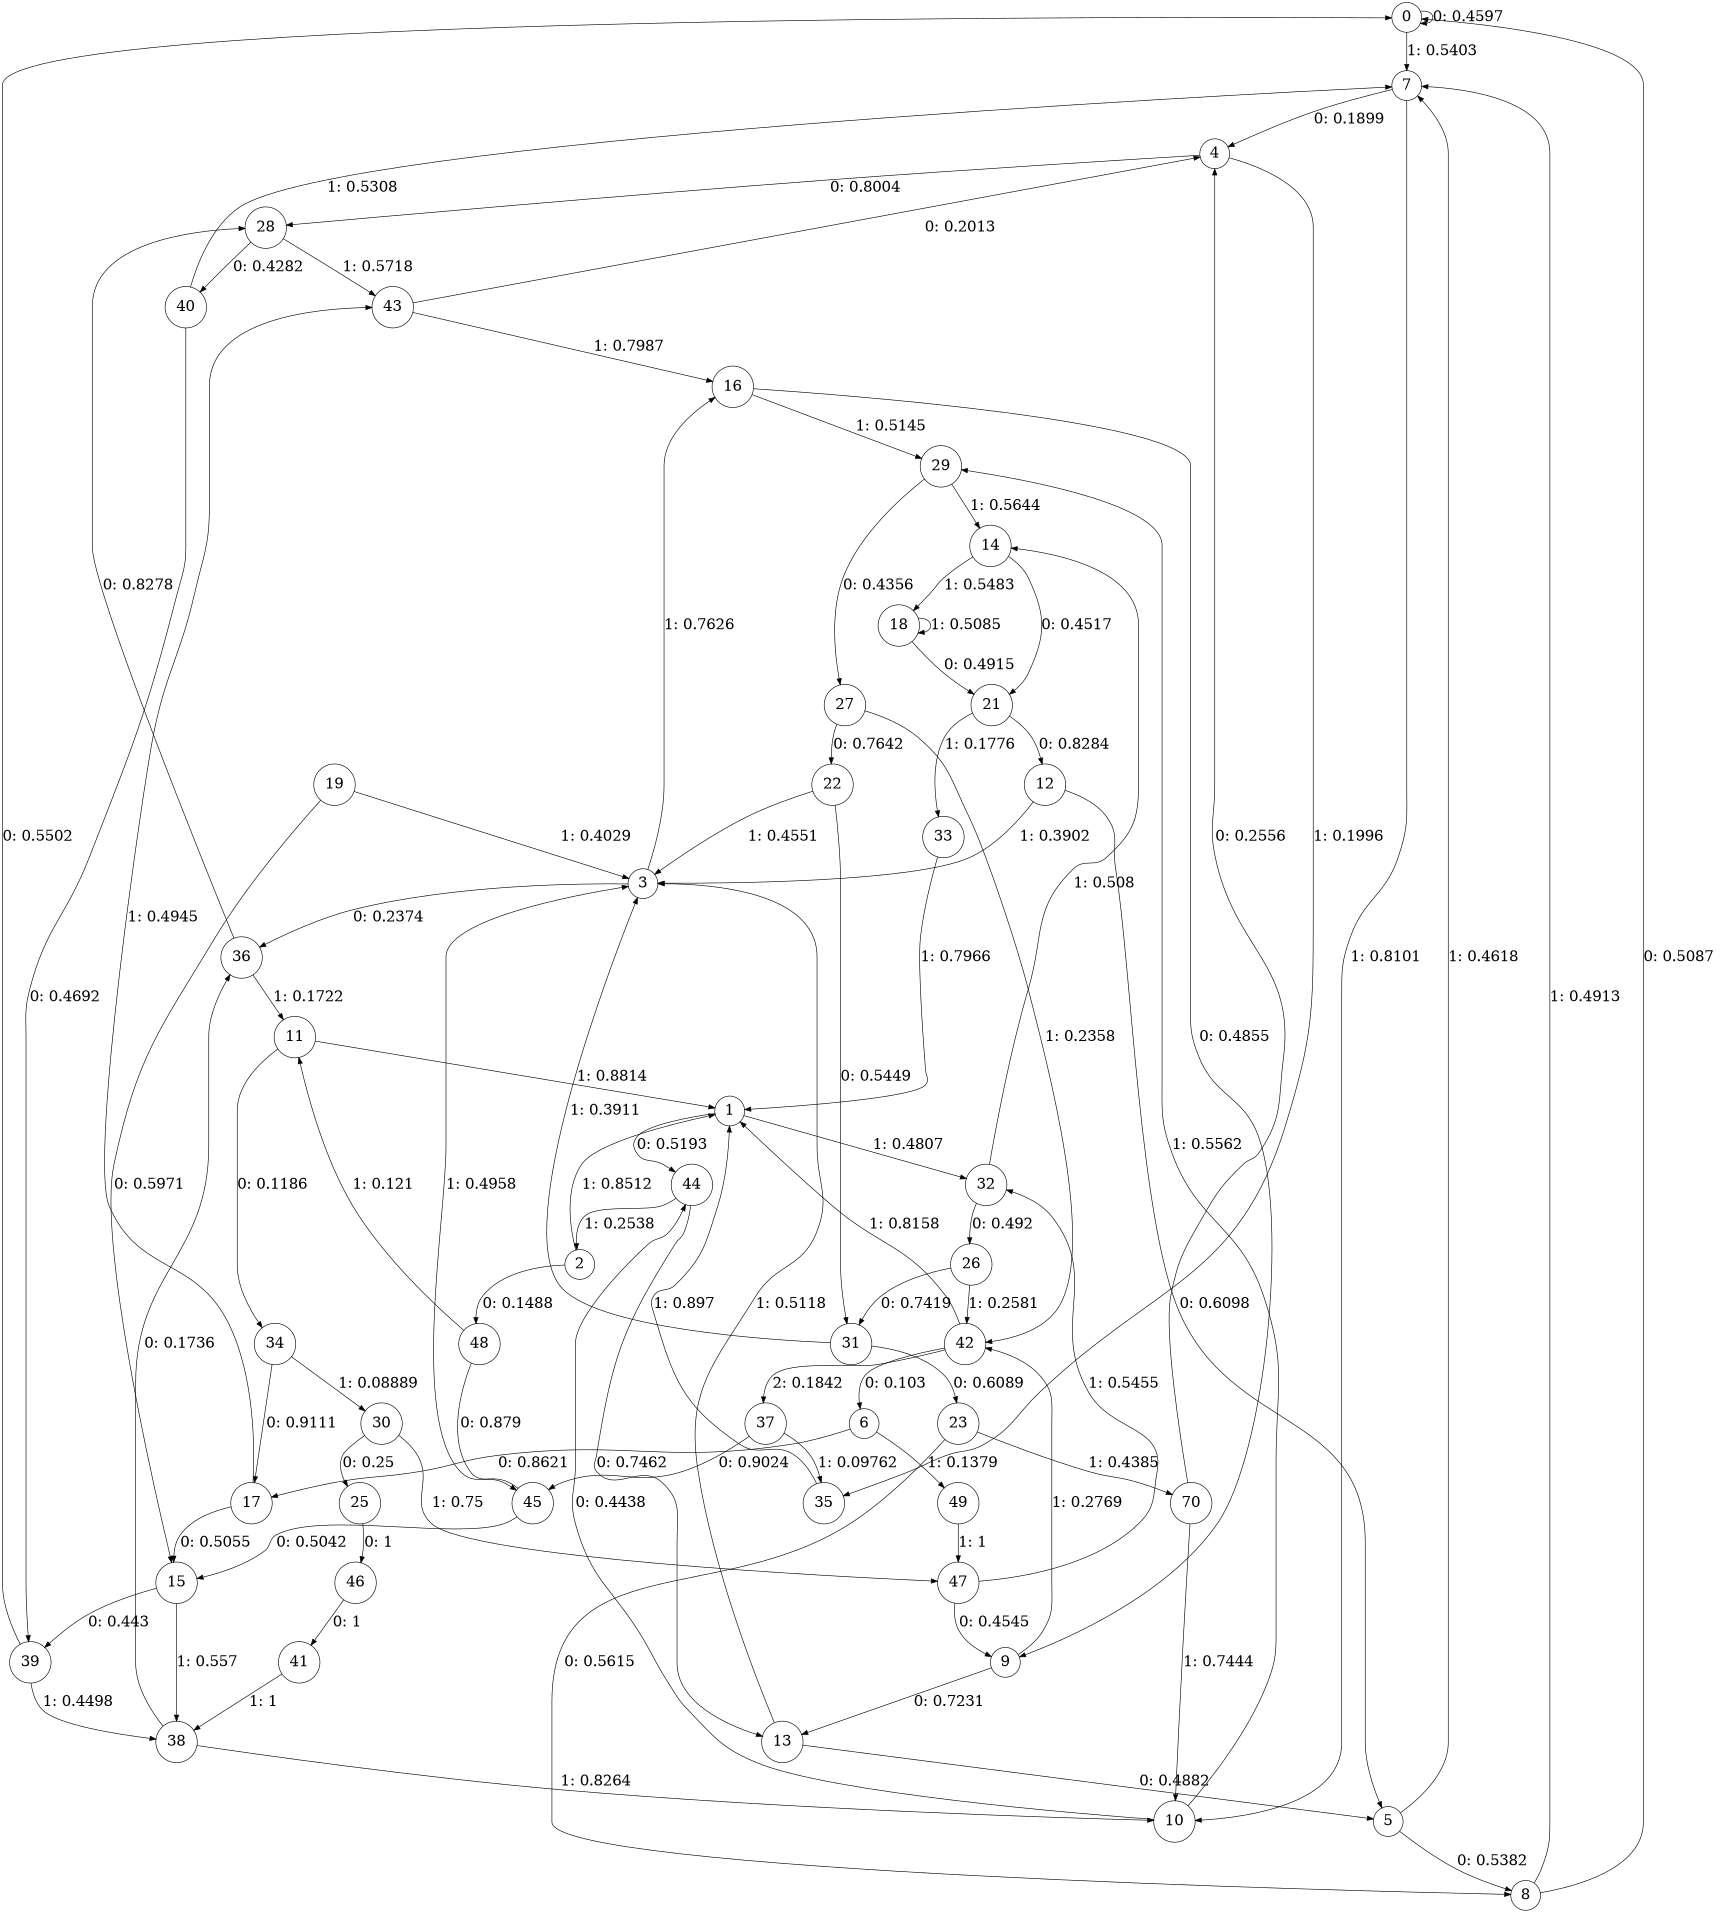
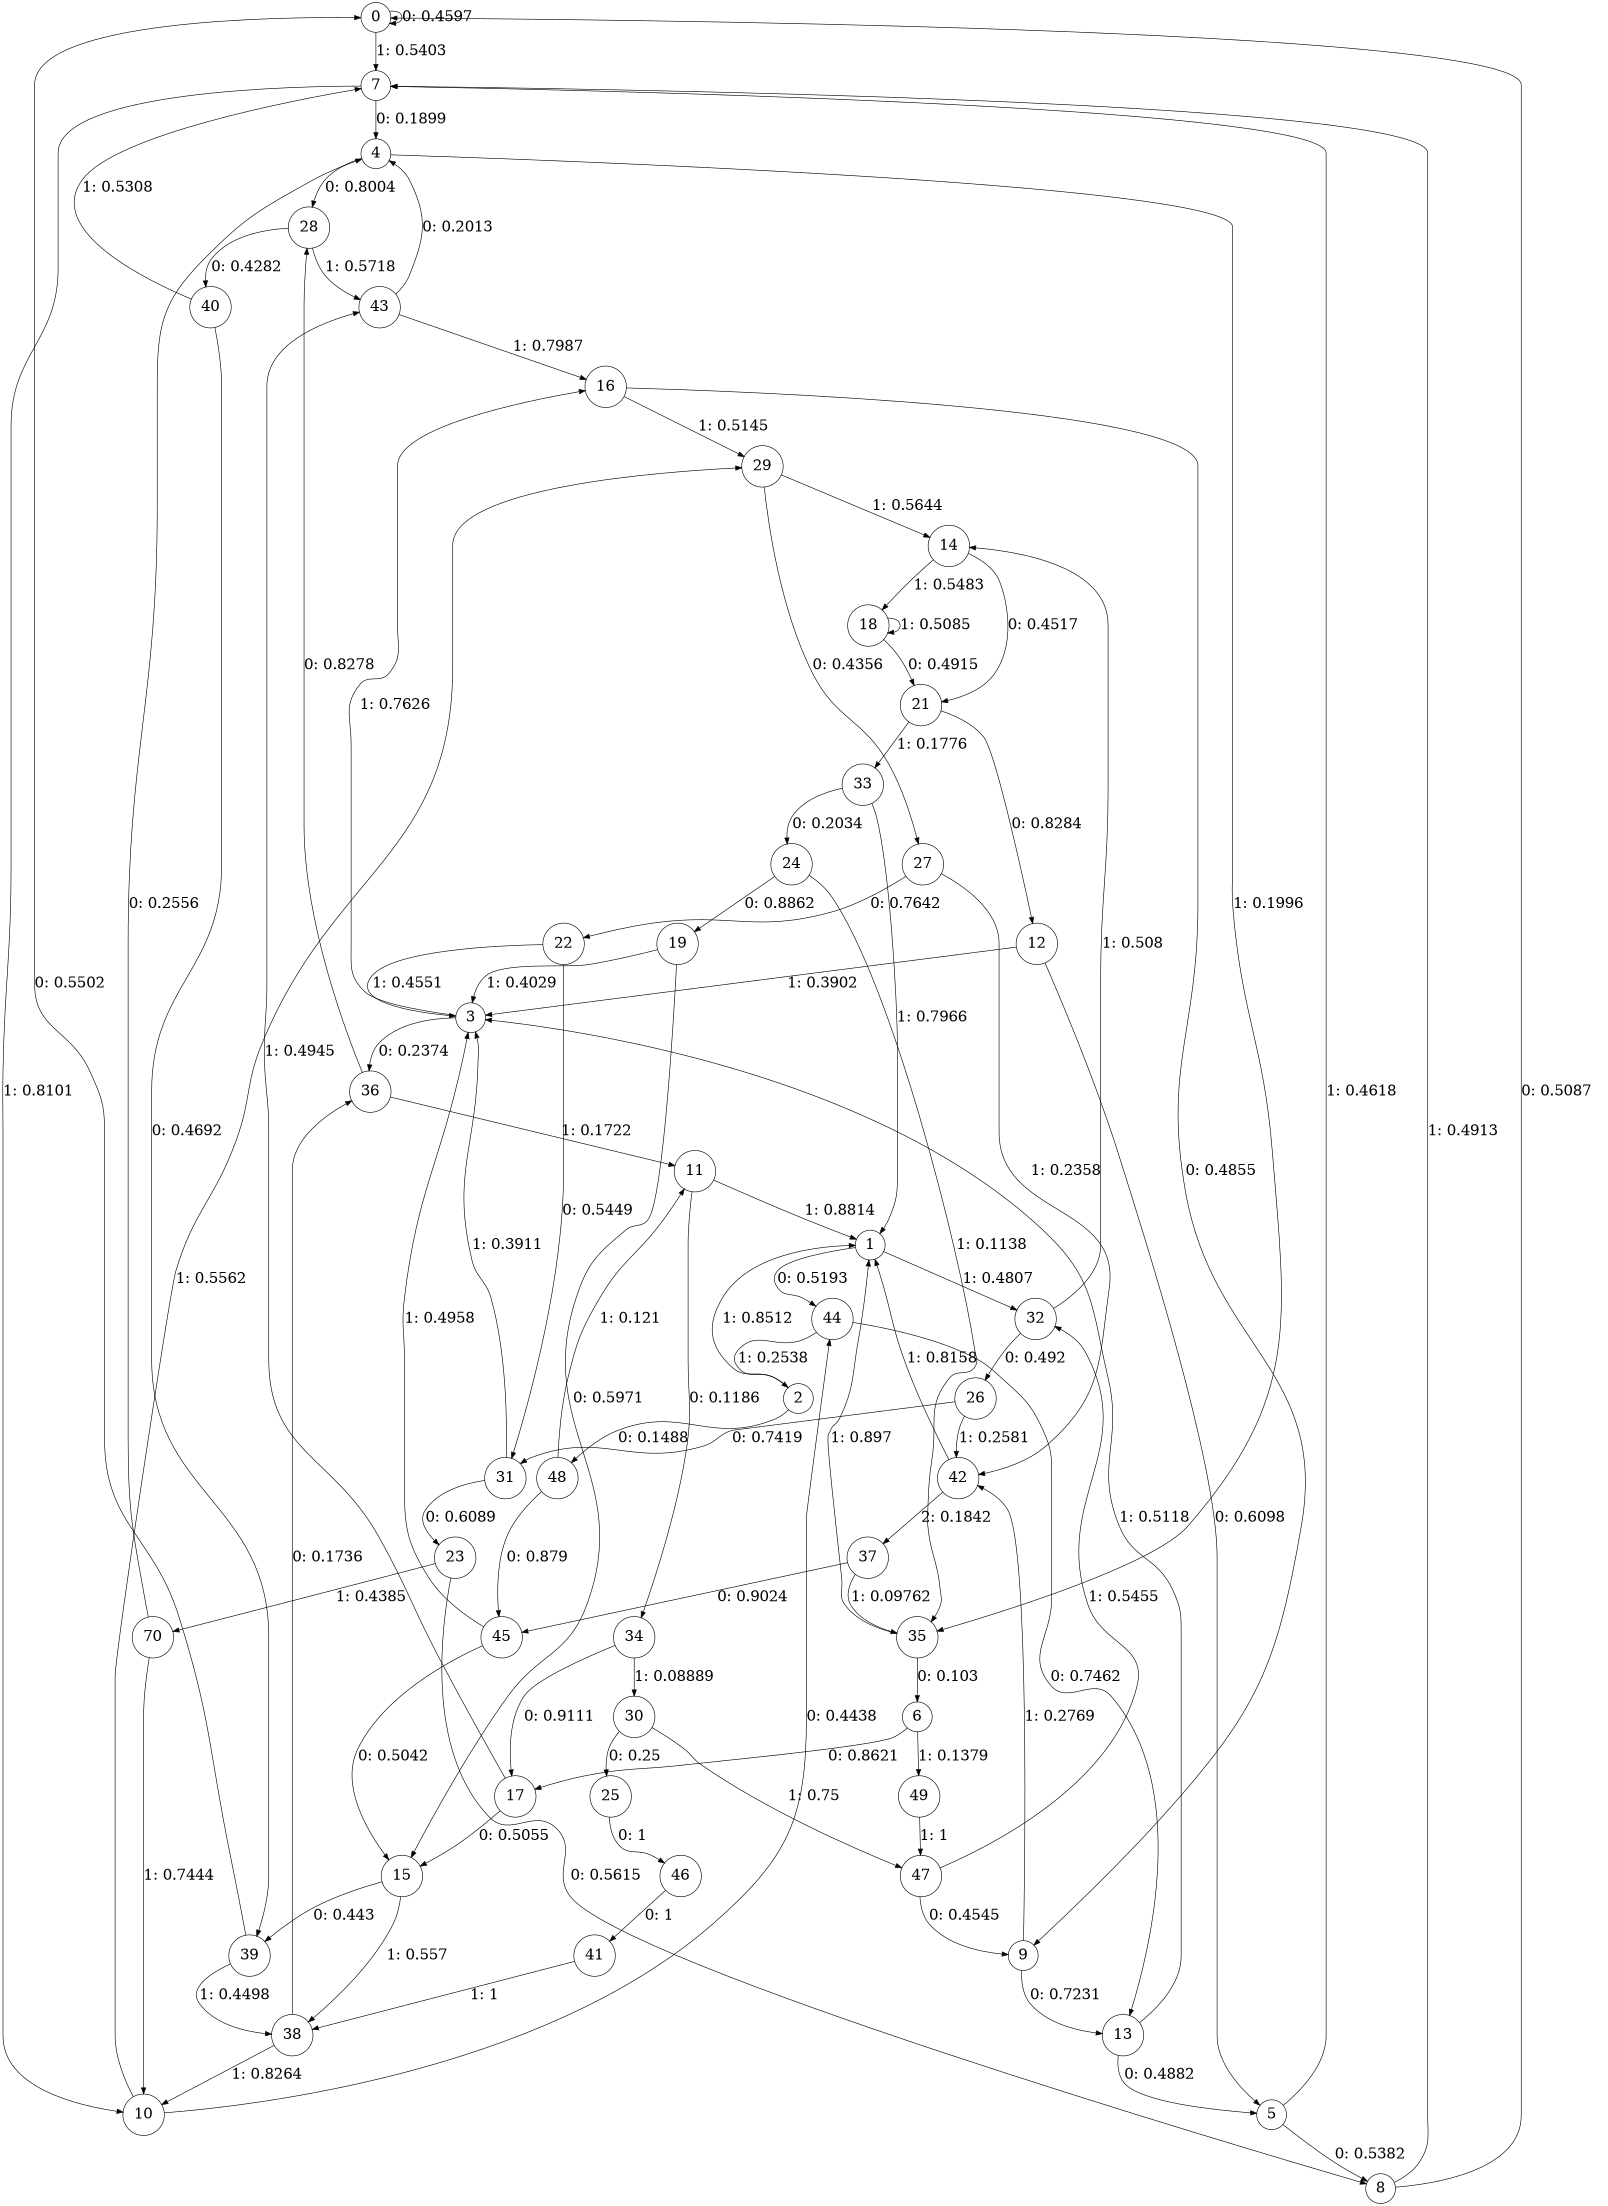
node "24": added
edge "42" -> "6": now "35" -> "6"
